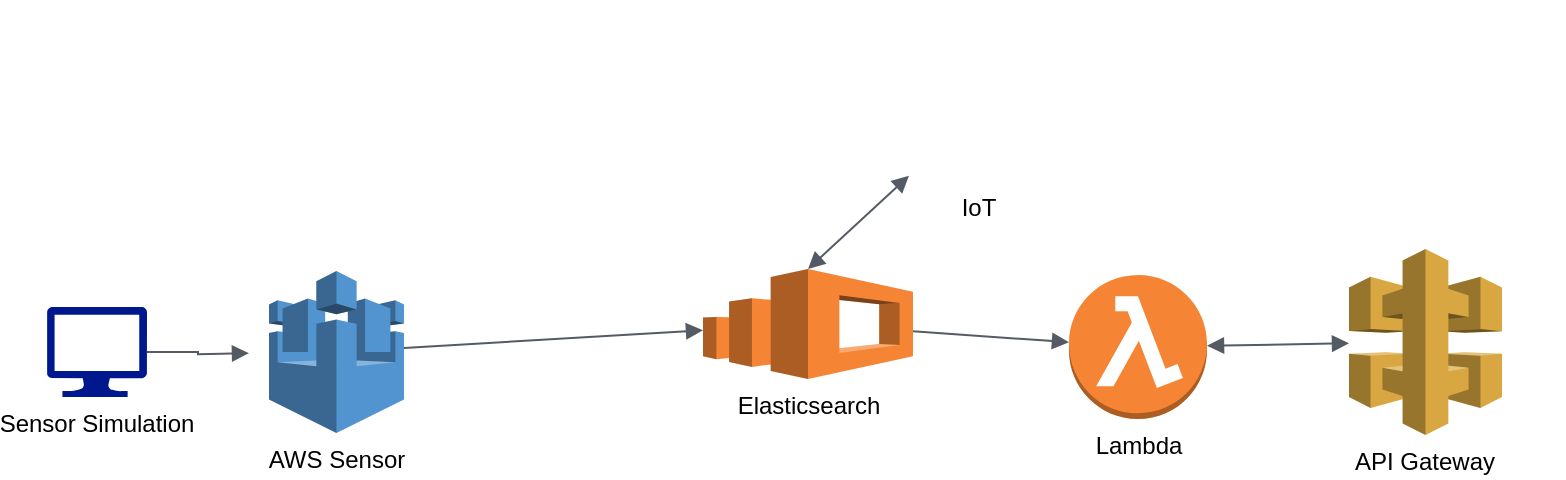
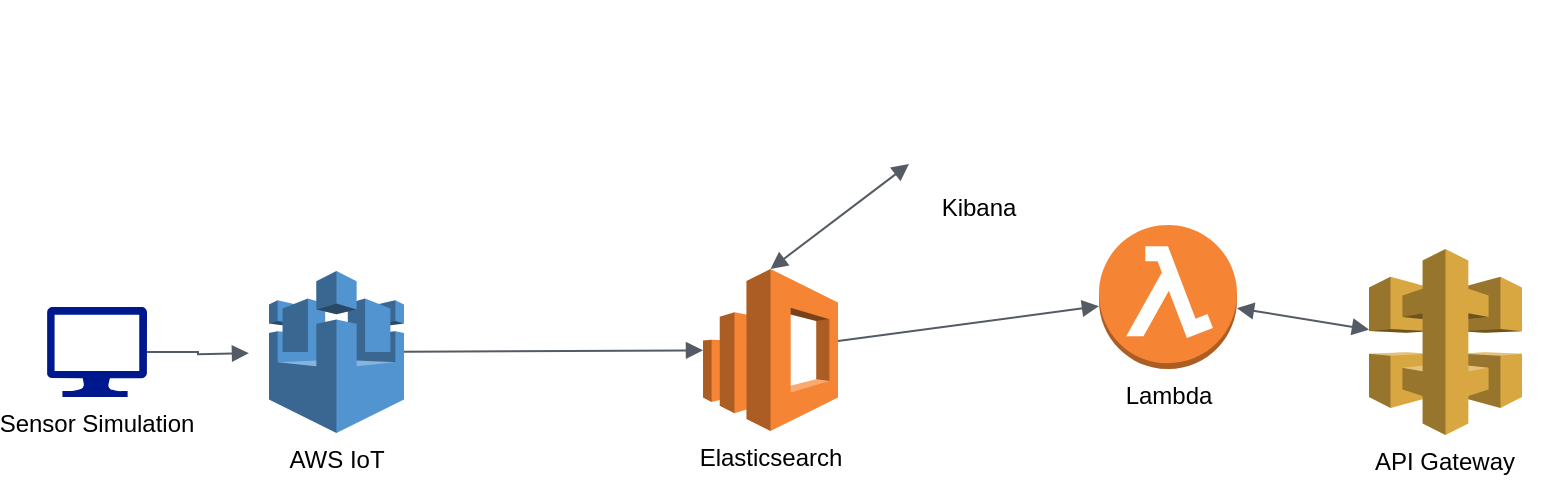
node "IoT": label "IoT" -> "Kibana"
node "Elasticsearch": size 210x110 -> 135x162
node "API Gateway": moved (1426, 342) -> (1446, 342)
node "Lambda": moved (1138, 347) -> (1168, 297)
node "AWS Sensor": label "AWS Sensor" -> "AWS IoT"
